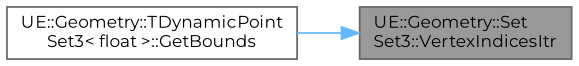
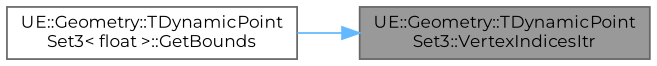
node "UE::Geometry::Set Set3::VertexIndicesItr": label "UE::Geometry::Set Set3::VertexIndicesItr" -> "UE::Geometry::TDynamicPoint Set3::VertexIndicesItr"
